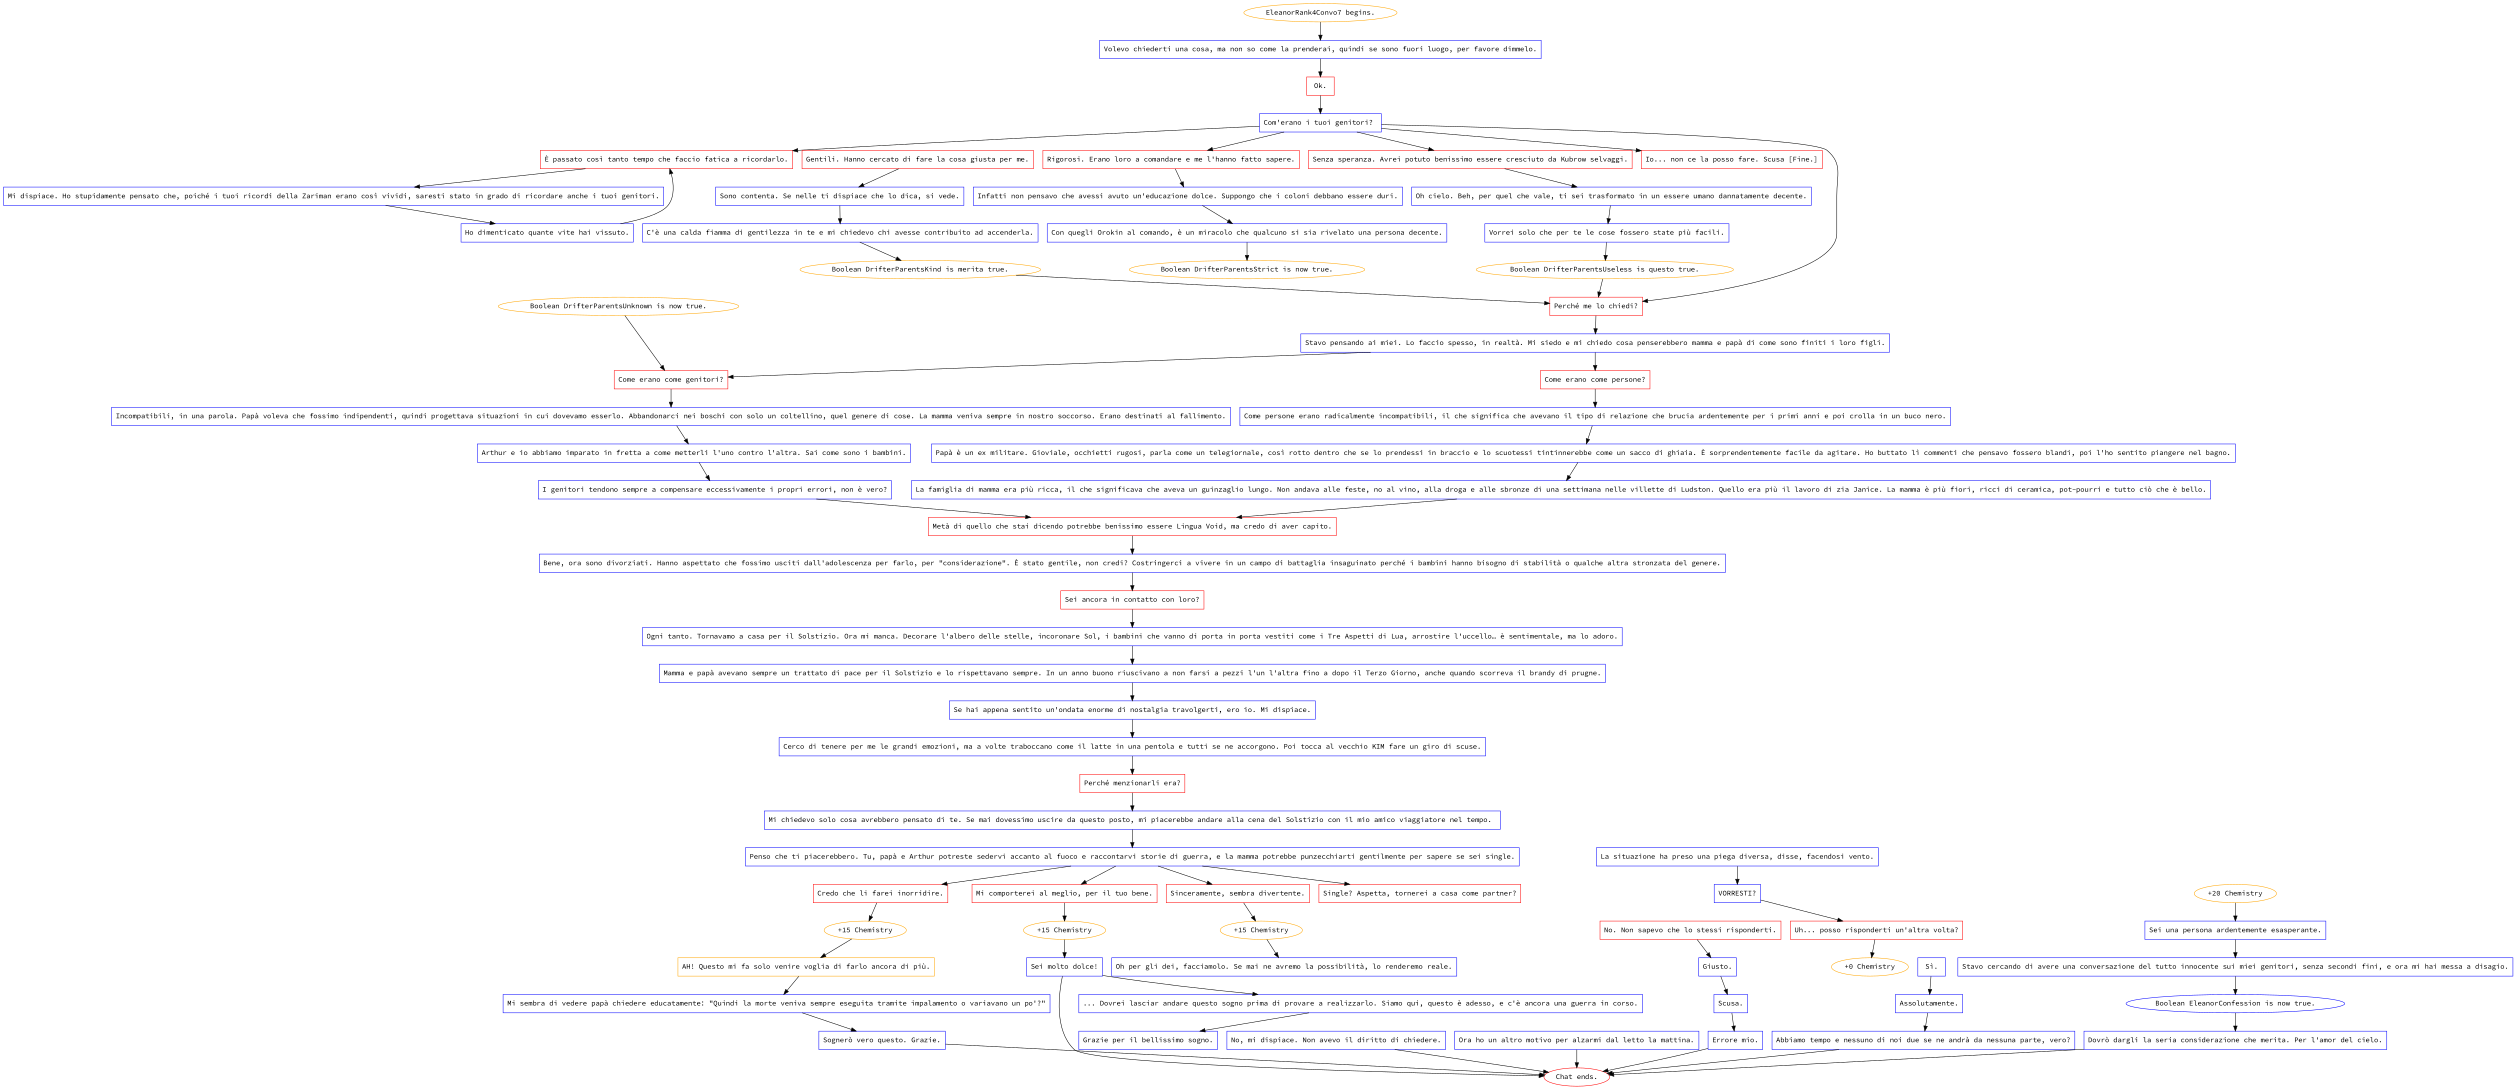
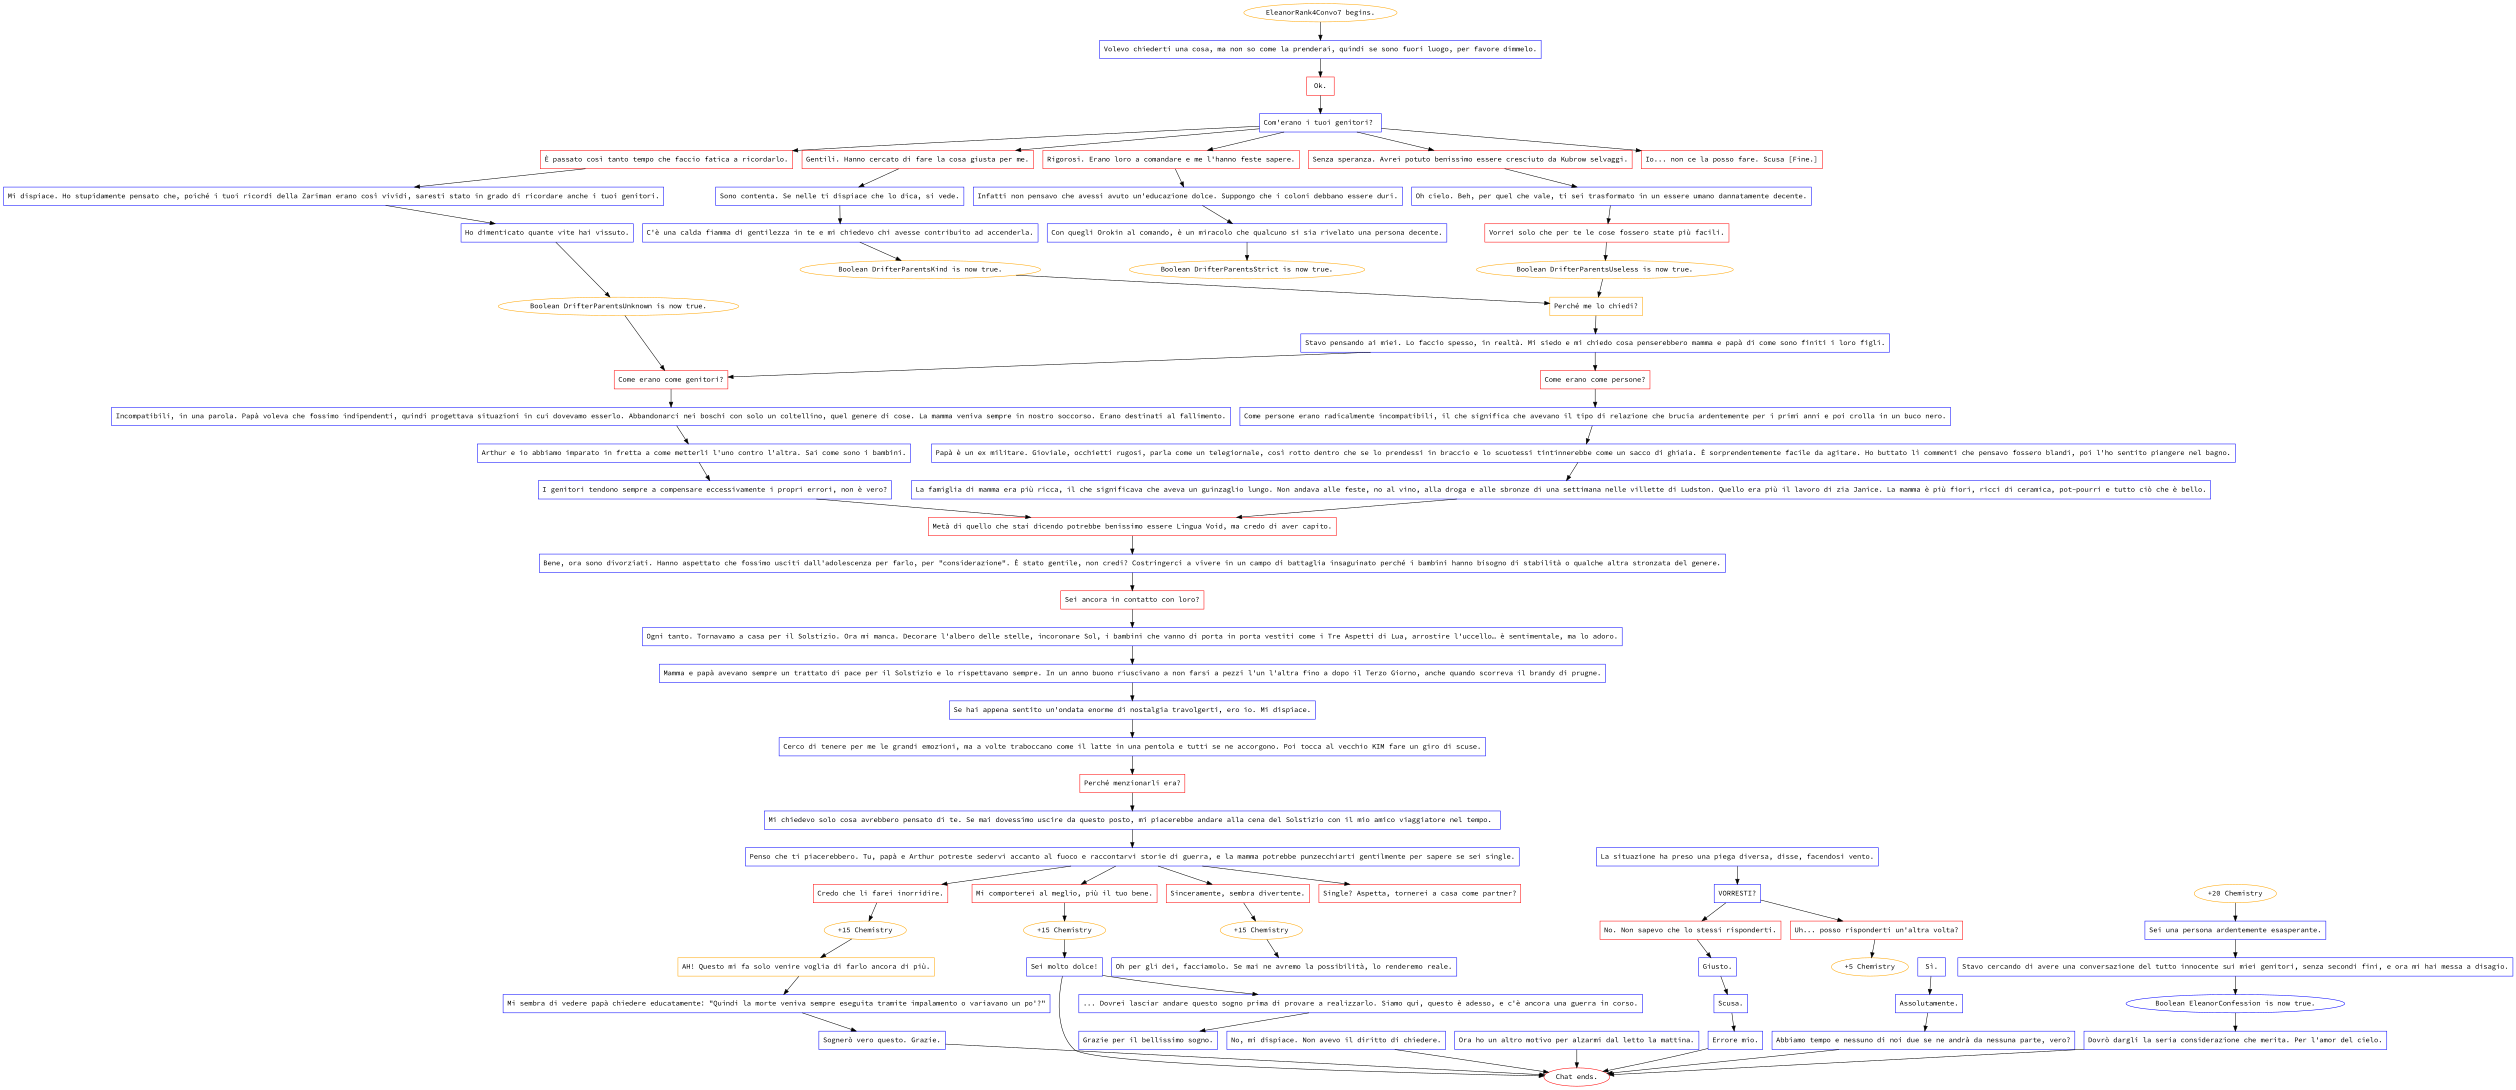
edge "Com'erano i tuoi genitori?" -> "Perché me lo chiedi?": now "Com'erano i tuoi genitori?" -> "Gentili. Hanno cercato di fare la cosa giusta per me."
node "Rigorosi. Erano loro a comandare e me l'hanno fatto sapere.": label "Rigorosi. Erano loro a comandare e me l'hanno fatto sapere." -> "Rigorosi. Erano loro a comandare e me l'hanno feste sapere."
edge "Ho dimenticato quante vite hai vissuto." -> "È passato così tanto tempo che faccio fatica a ricordarlo.": now "Ho dimenticato quante vite hai vissuto." -> "Boolean DrifterParentsUnknown is now true."
node "Vorrei solo che per te le cose fossero state più facili.": color blue -> red
node "Boolean DrifterParentsKind is merita true.": label "Boolean DrifterParentsKind is merita true." -> "Boolean DrifterParentsKind is now true."
node "Boolean DrifterParentsUseless is questo true.": label "Boolean DrifterParentsUseless is questo true." -> "Boolean DrifterParentsUseless is now true."
node "Perché me lo chiedi?": color red -> orange
node "Mi comporterei al meglio, per il tuo bene.": label "Mi comporterei al meglio, per il tuo bene." -> "Mi comporterei al meglio, più il tuo bene."
edge "VORRESTI?" -> "No. Non sapevo che lo stessi risponderti.": added
node "+0 Chemistry": label "+0 Chemistry" -> "+5 Chemistry"
